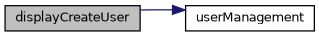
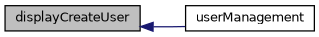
edge "displayCreateUser" -> "userManagement": reversed
